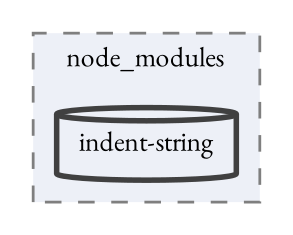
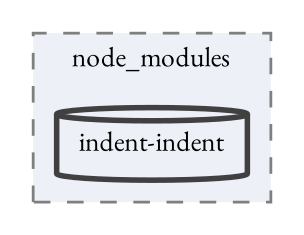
node "indent-string": label "indent-string" -> "indent-indent"
